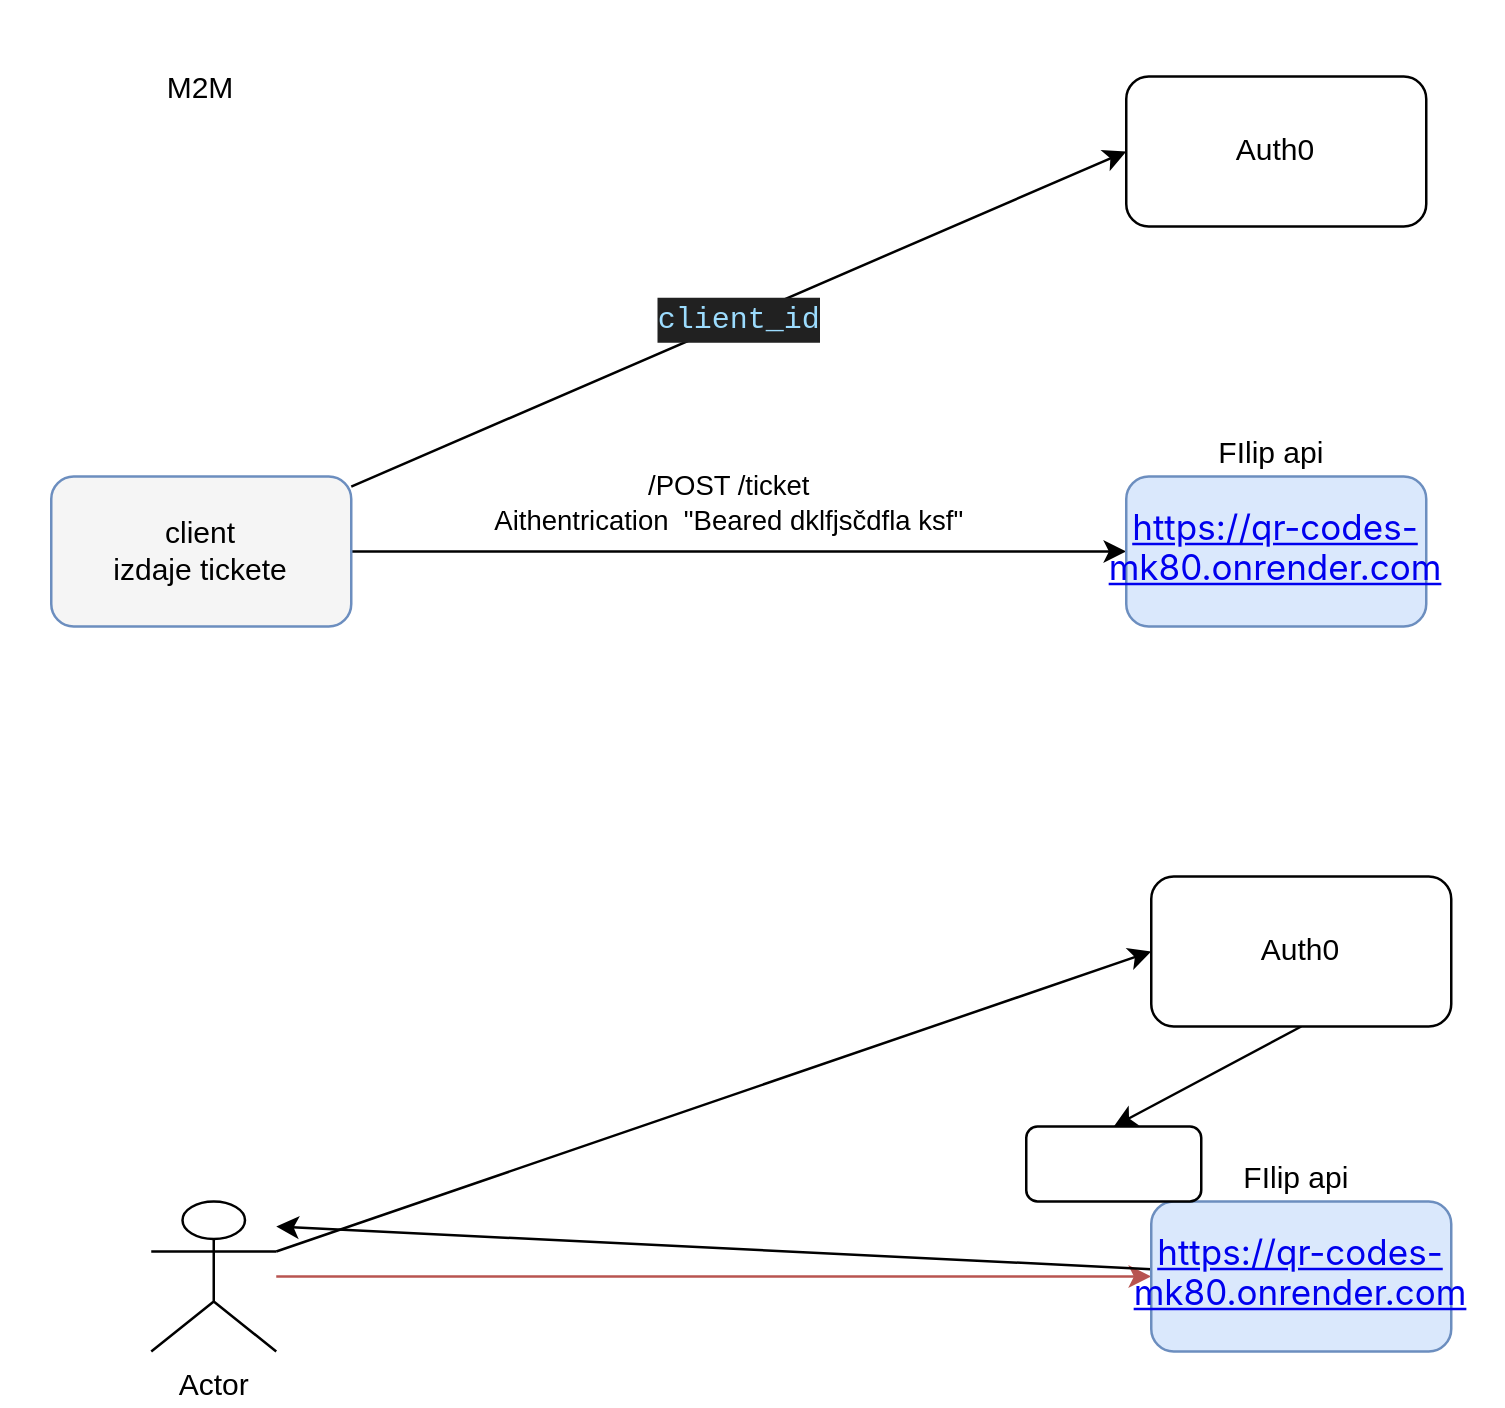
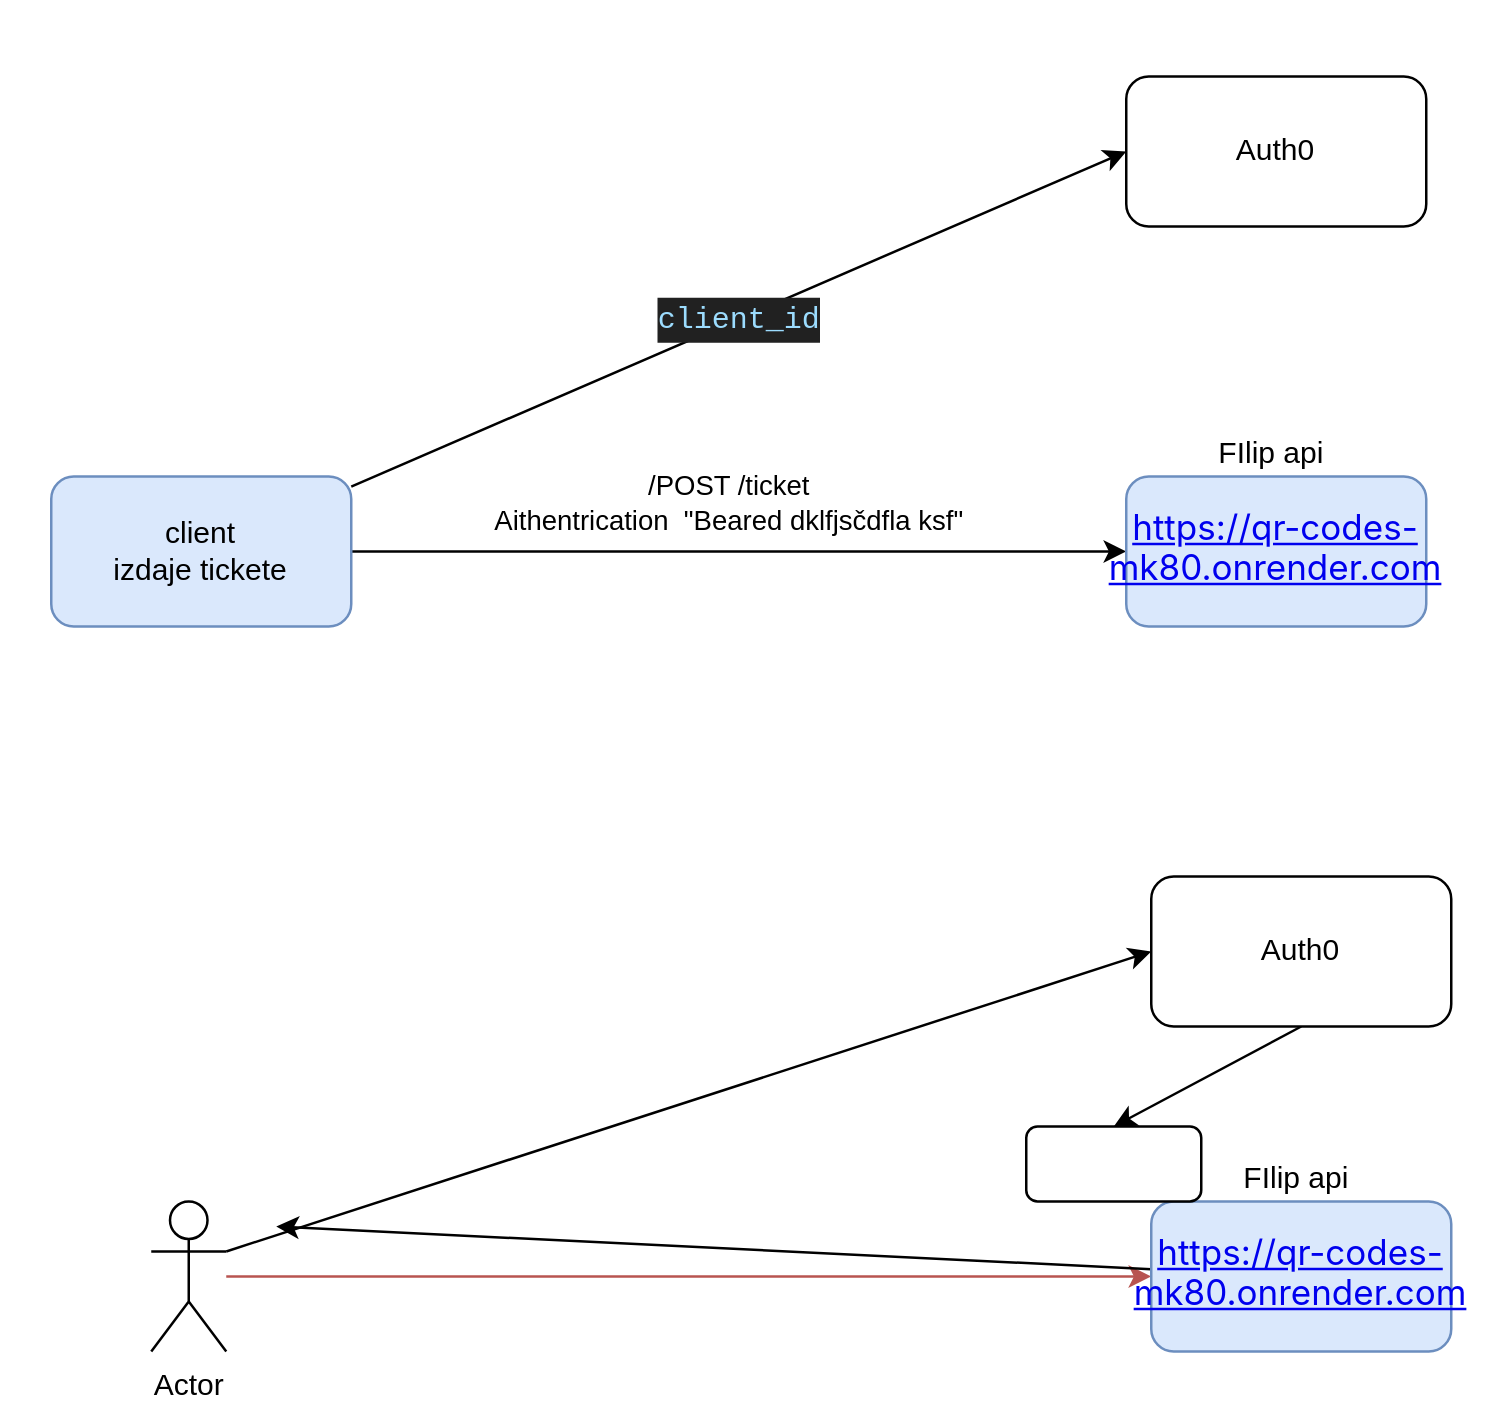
node "M2M": removed
node "client izdaje tickete": fillcolor #f5f5f5 -> #dae8fc
node "Actor": size 125x150 -> 75x150
